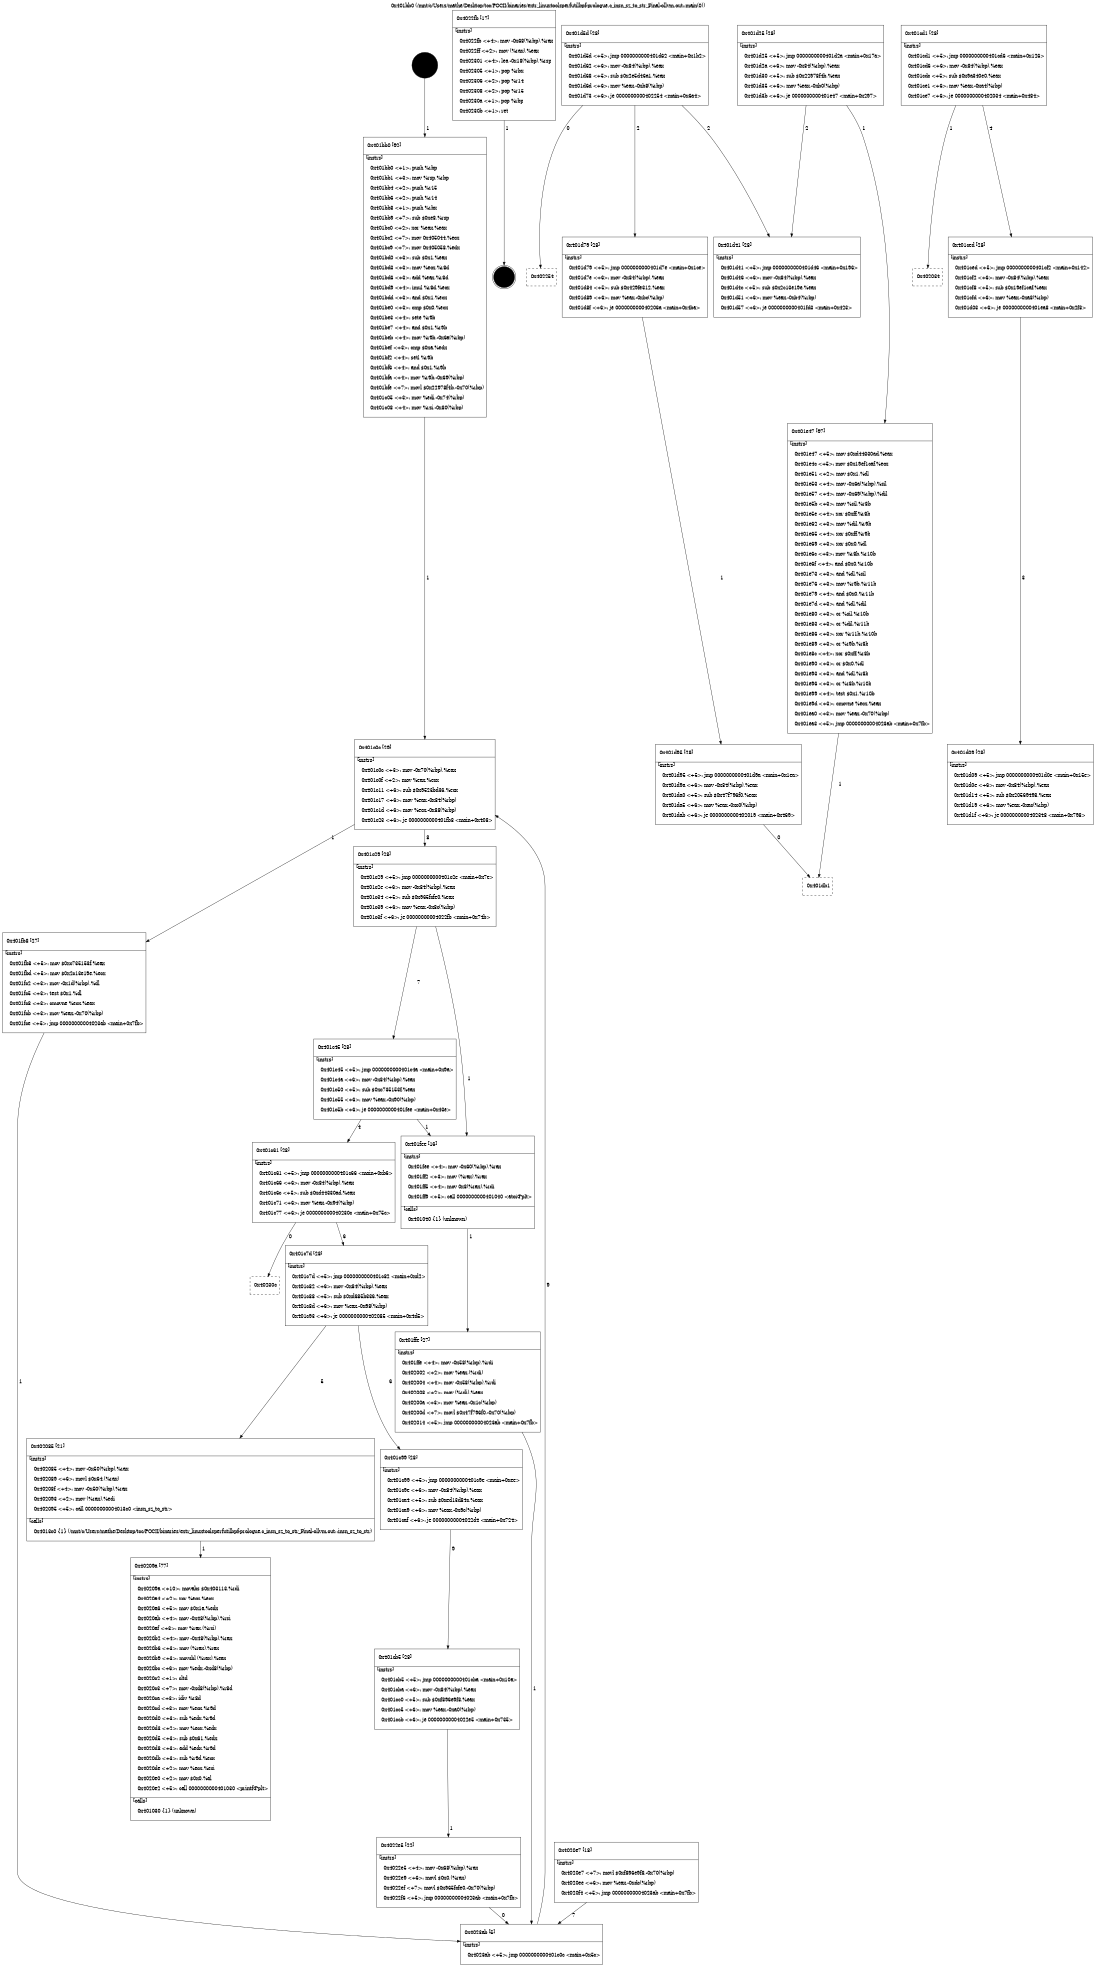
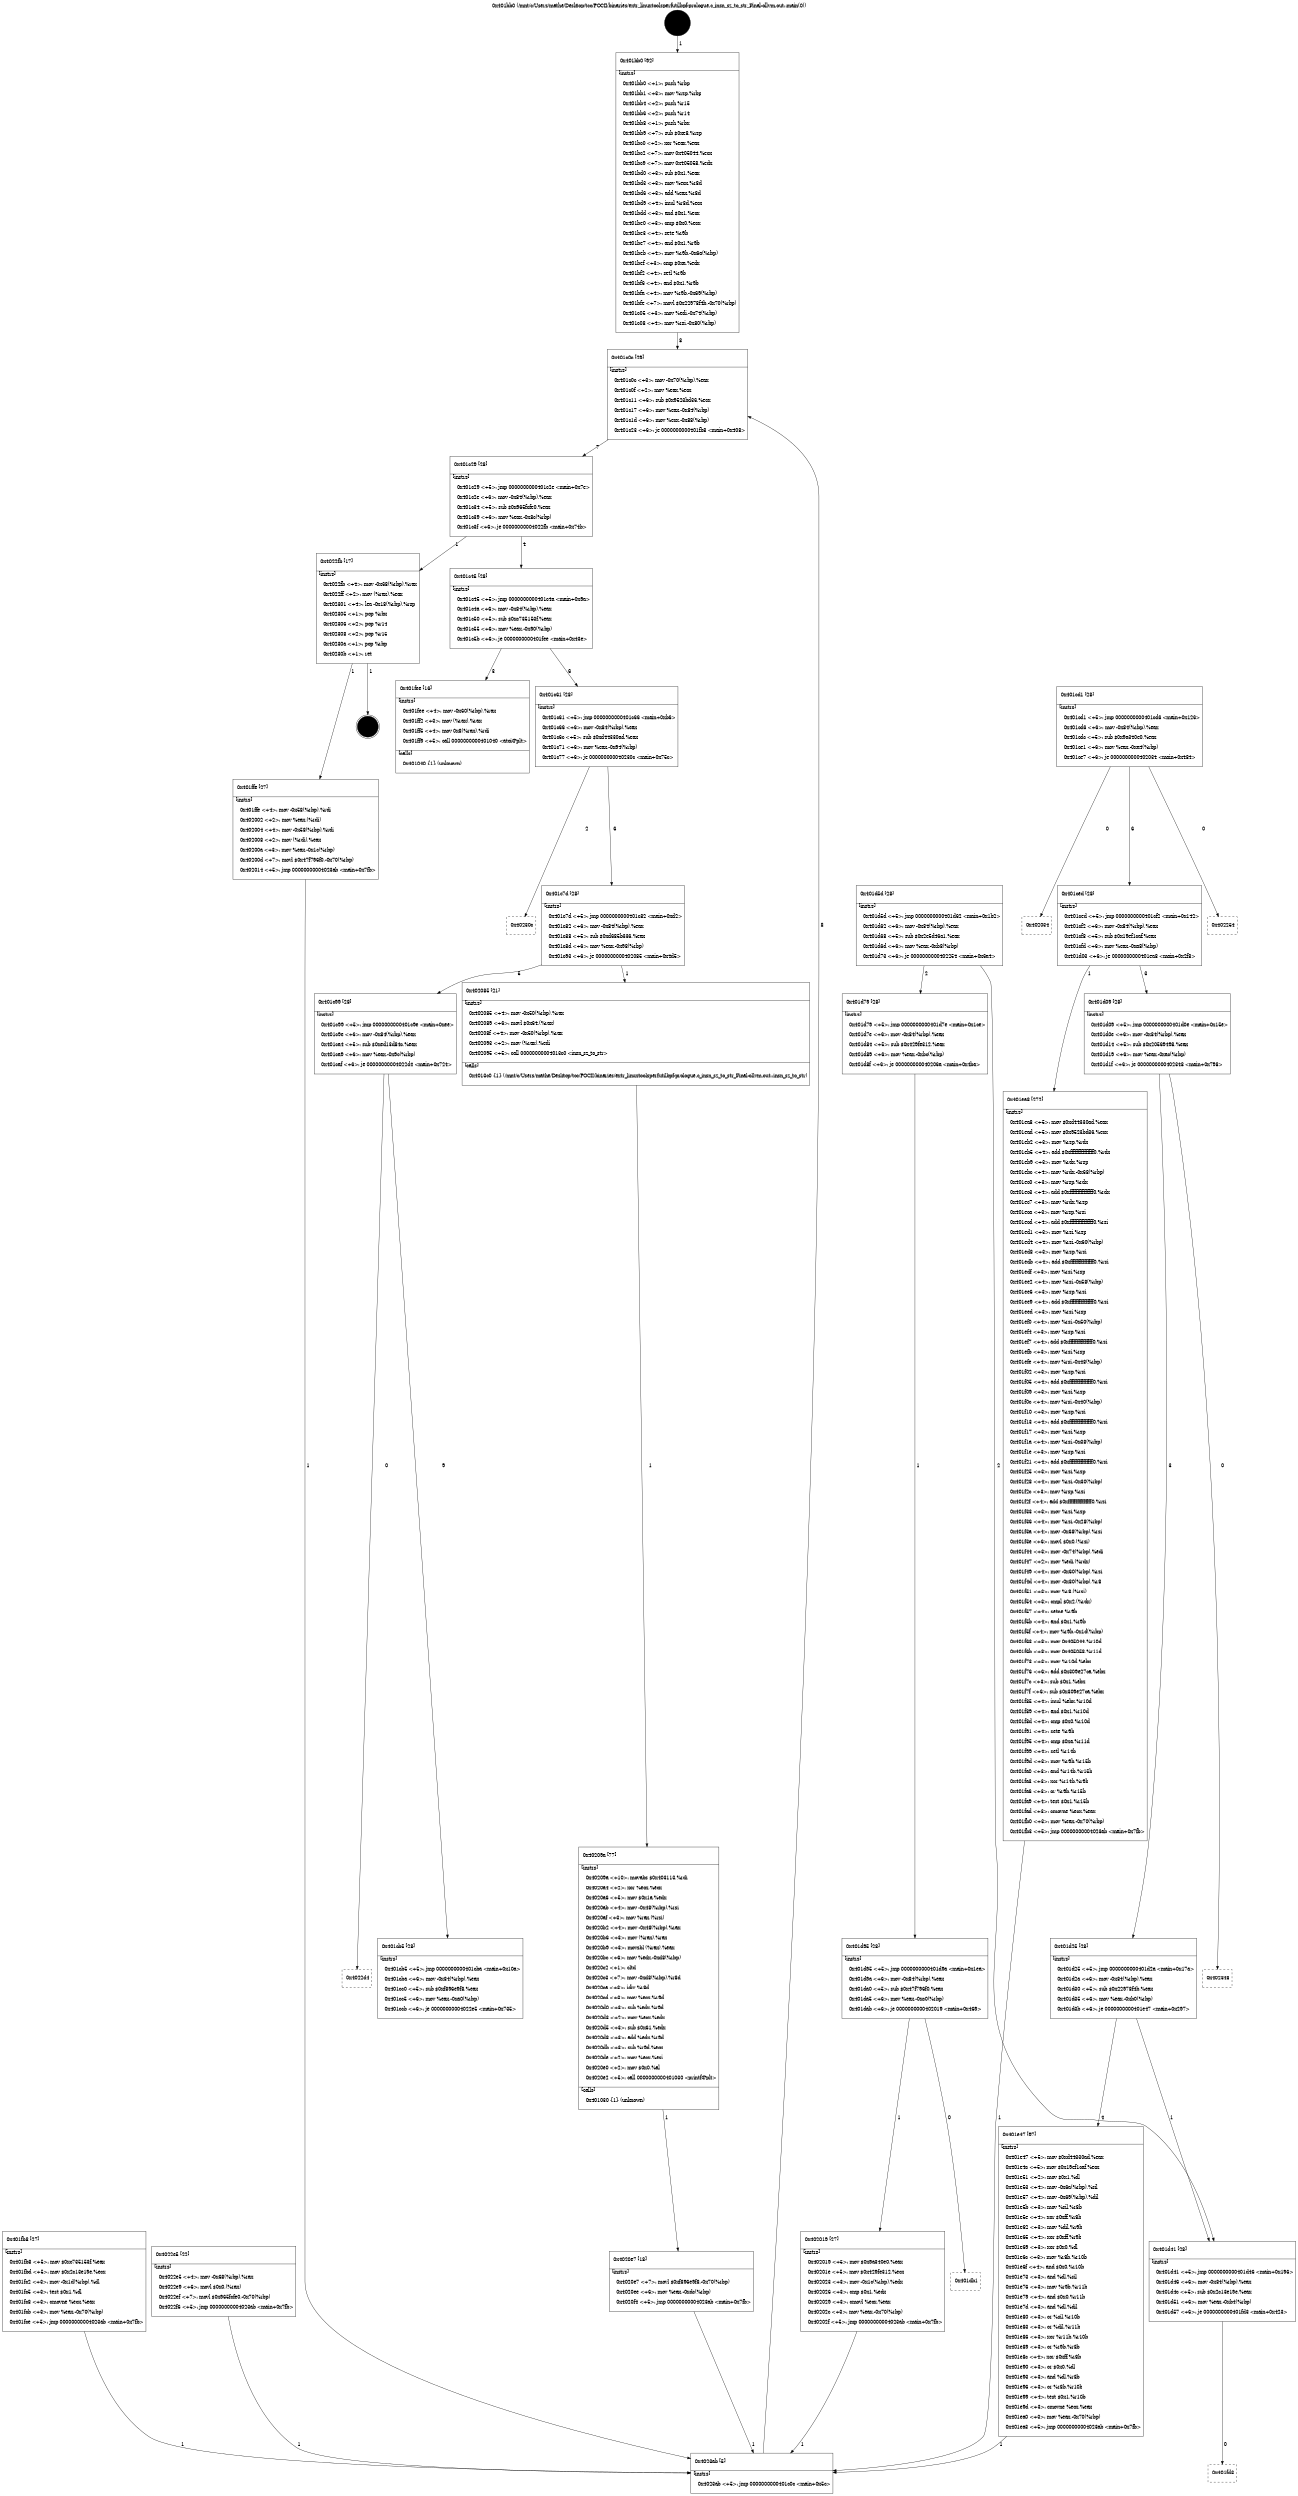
edge "0x401d25 [28]" -> "0x401d41 [28]": label " 2" -> " 1"
edge "0x401d25 [28]" -> "0x401e47 [97]": label " 1" -> " 4"
edge "0x401cd1 [28]" -> "0x402034": label " 1" -> " 0"
edge "0x401cd1 [28]" -> "0x401ced [28]": label " 4" -> " 6"
edge "0x401d5d [28]" -> "0x402254": now "0x401cd1 [28]" -> "0x402254"
edge "0x401bb0 [92]" -> "0x401c0c [29]": label " 1" -> " 8"
edge "0x401e47 [97]" -> "0x401db1": now "0x401e47 [97]" -> "0x4023ab [5]"
edge "0x401c0c [29]" -> "0x401c29 [28]": label " 8" -> " 7"
edge "0x401c0c [29]" -> "0x401fb8 [27]": removed, label "1"
edge "0x401c29 [28]" -> "0x401c45 [28]": label " 7" -> " 4"
edge "0x401c29 [28]" -> "0x401fee [16]": now "0x401c29 [28]" -> "0x4022fb [17]"
edge "0x401c45 [28]" -> "0x401c61 [28]": label " 4" -> " 6"
edge "0x401c45 [28]" -> "0x401fee [16]": label " 1" -> " 3"
edge "0x401c61 [28]" -> "0x40230c": label " 0" -> " 2"
edge "0x401fee [16]" -> "0x401ffe [27]": now "0x4022fb [17]" -> "0x401ffe [27]"
edge "0x4023ab [5]" -> "0x401c0c [29]": label " 9" -> " 8"
edge "0x401c7d [28]" -> "0x402085 [21]": label " 5" -> " 1"
edge "0x401c7d [28]" -> "0x401c99 [28]": label " 6" -> " 5"
node "0x401ea8 [272]": added
edge "0x401d09 [28]" -> "0x401d25 [28]": added, label "3"
edge "0x401cb5 [28]" -> "0x4022e5 [22]": removed, label "1"
edge "0x4022e5 [22]" -> "0x4023ab [5]": label " 0" -> " 1"
edge "0x4020e7 [18]" -> "0x4023ab [5]": label " 7" -> " 1"
node "0x4022d4": added
node "0x402348": added
edge "0x40209a [77]" -> "0x4020e7 [18]": added, label "1"
node "0x402019 [27]": added
node "0x401fd3": added
